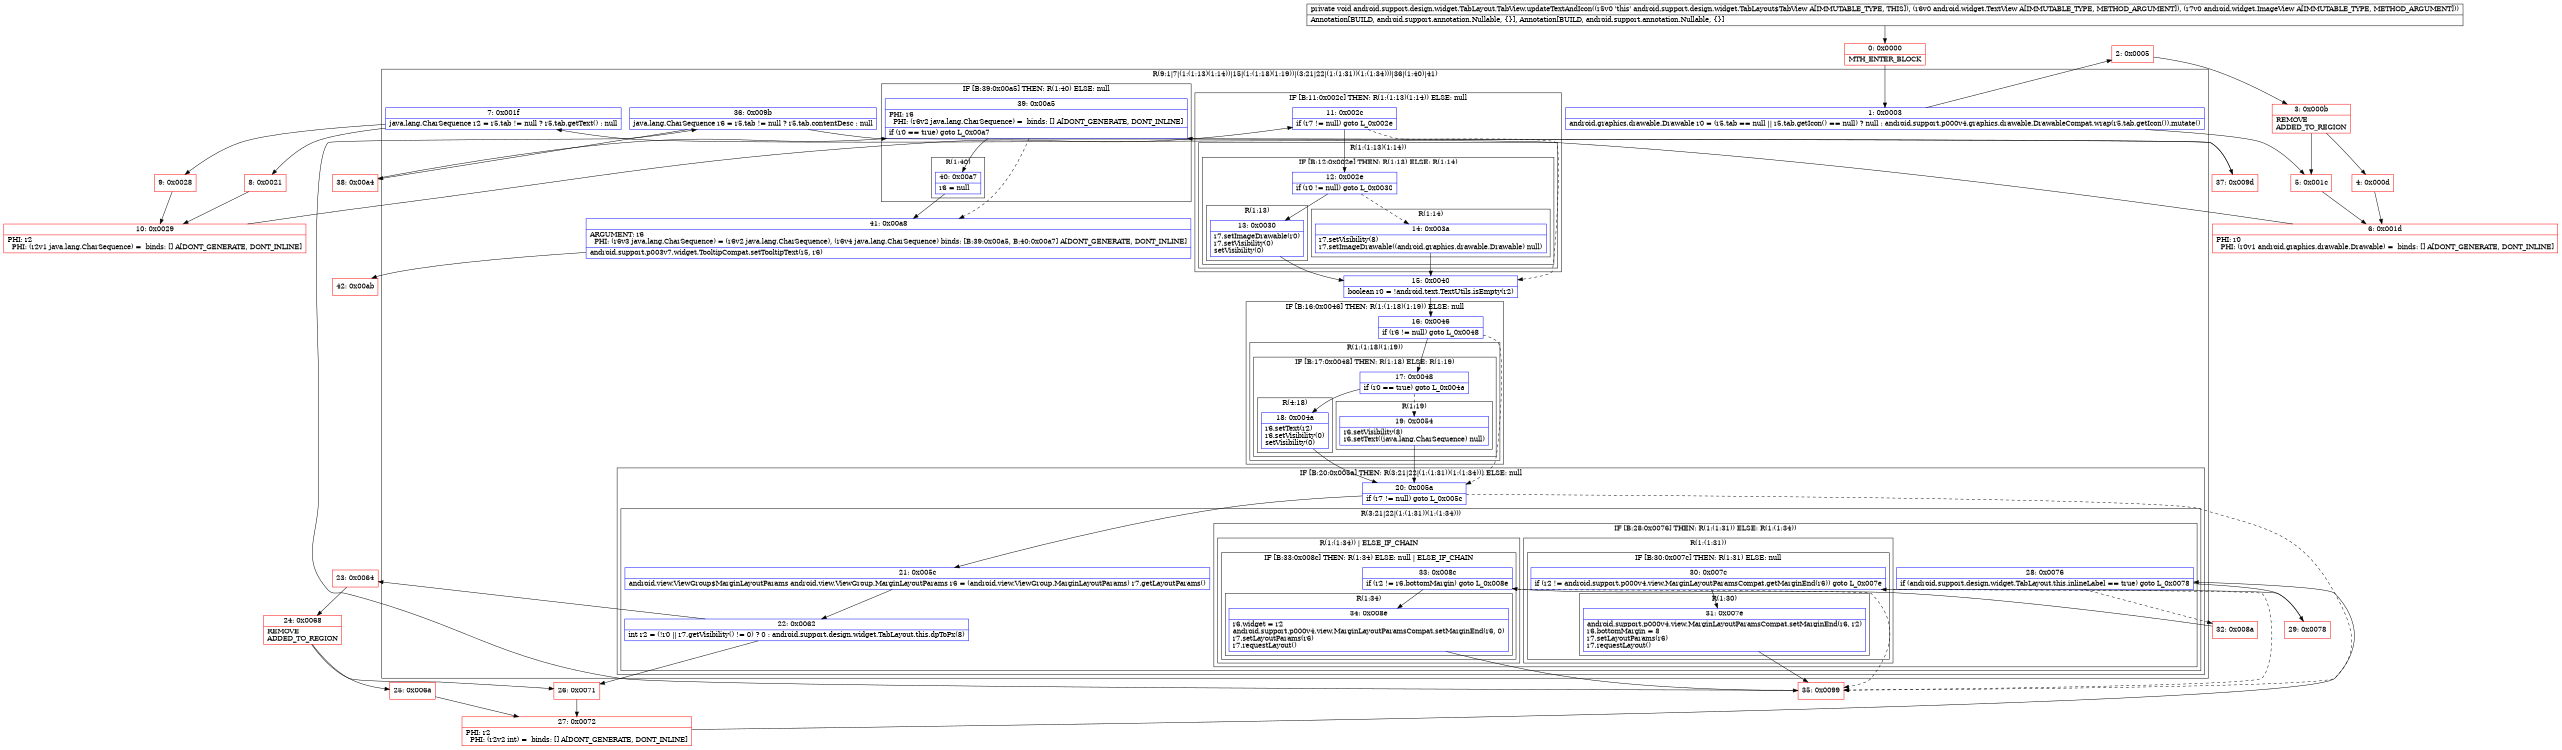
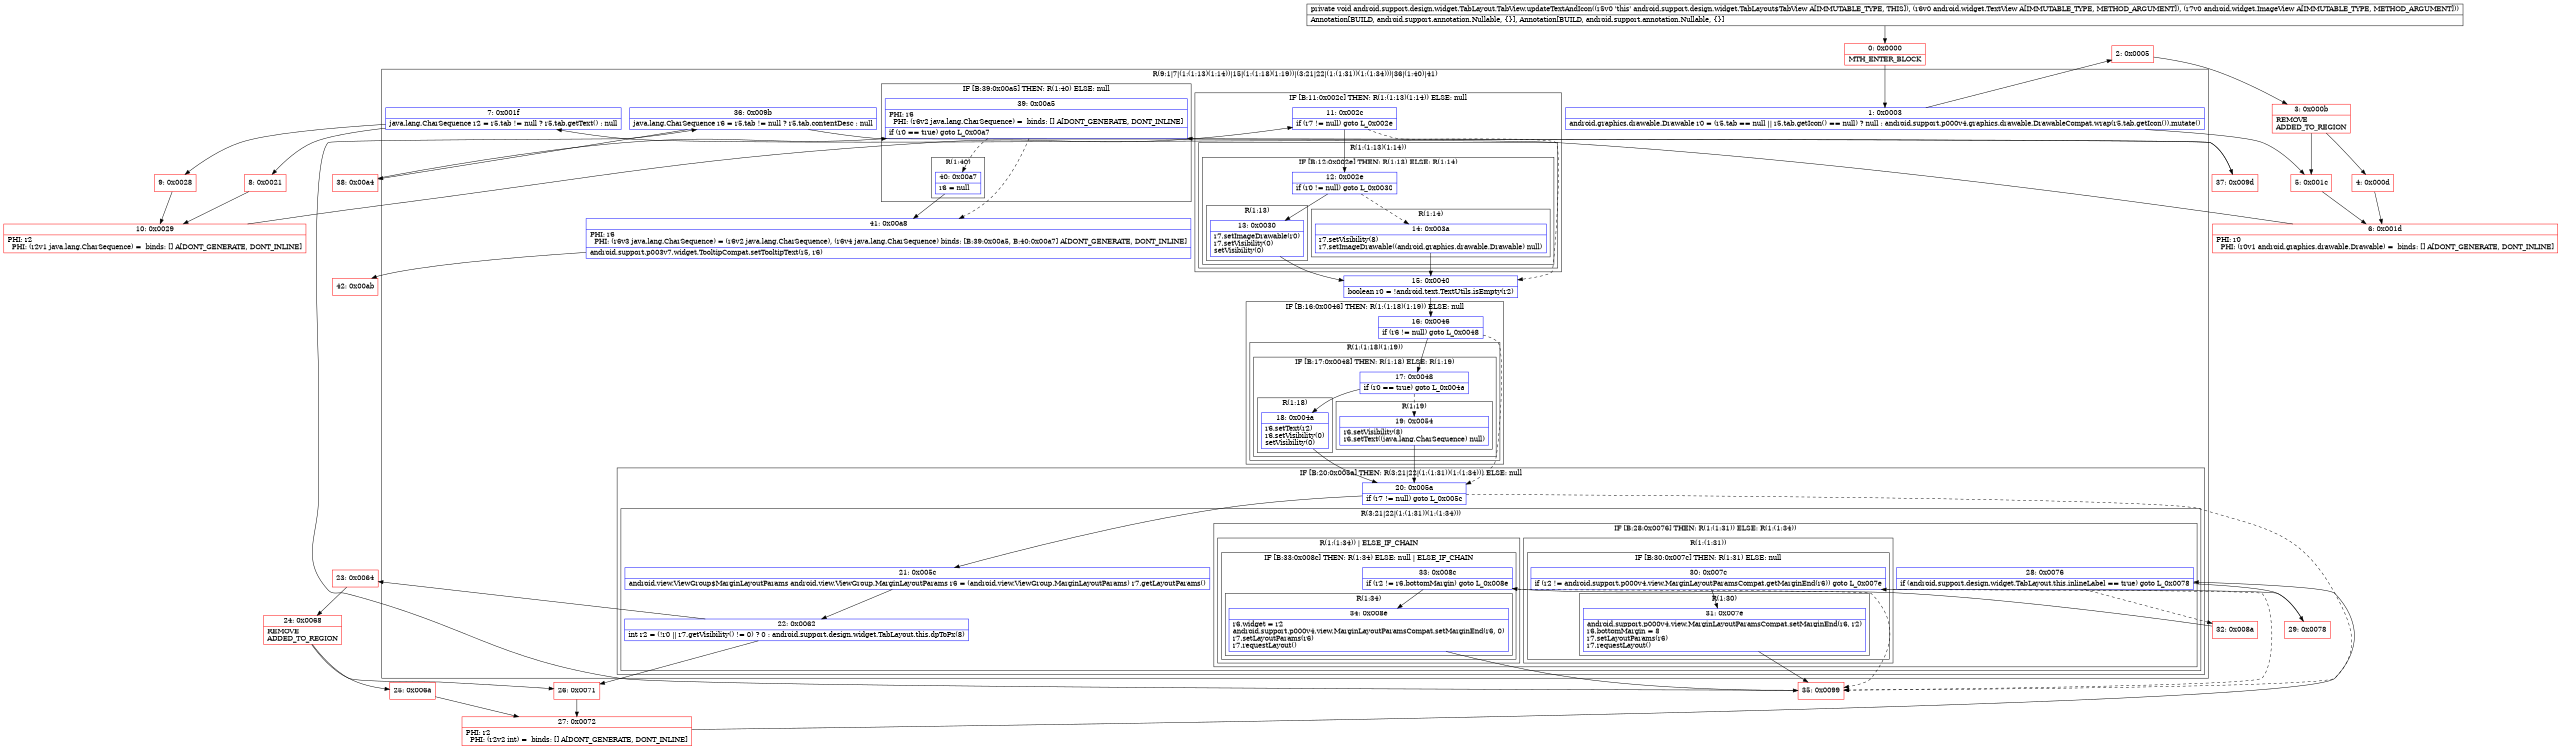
edge "39: 0x00a5" -> "40: 0x00a7": style solid -> dashed
node "41: 0x00a8": text "ARGUMENT: r6" -> "PHI: r6"
cluster "R(4:18)": label "R(4:18)" -> "R(1:18)"
